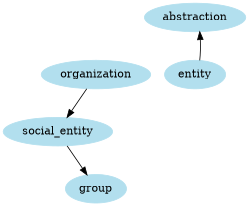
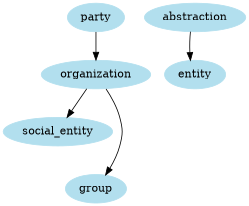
node "party": added
edge "entity" -> "abstraction": reversed
edge "social_entity" -> "group": now "organization" -> "group"
